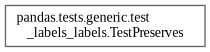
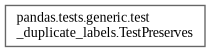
node "pandas.tests.generic.test _labels_labels.TestPreserves": label "pandas.tests.generic.test _labels_labels.TestPreserves" -> "pandas.tests.generic.test _duplicate_labels.TestPreserves"
